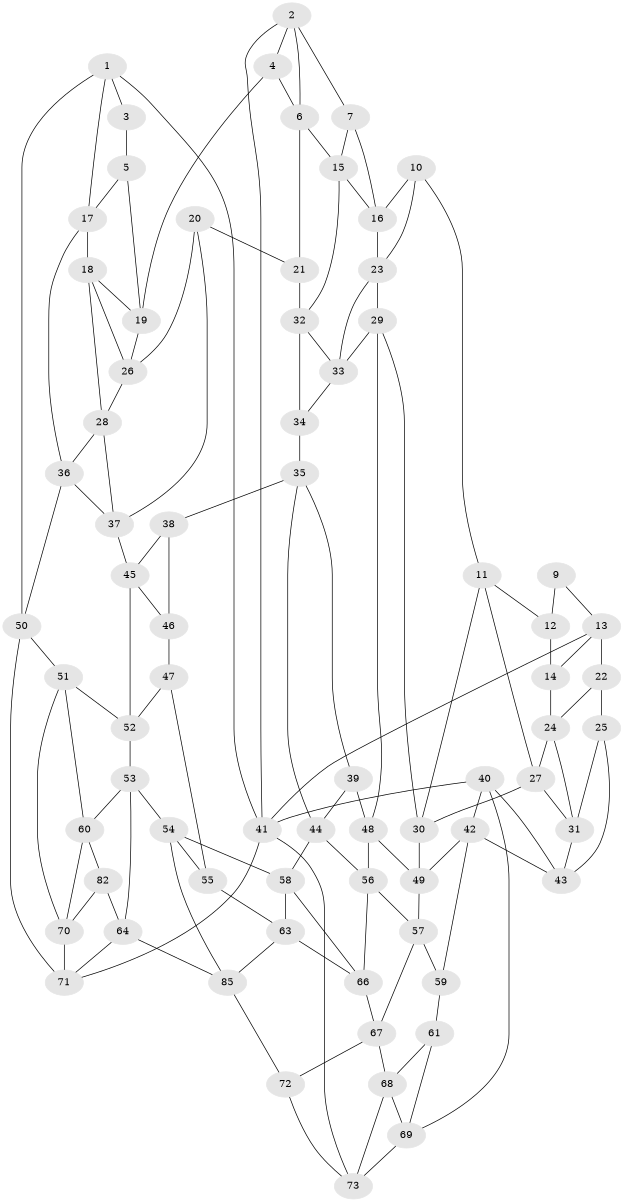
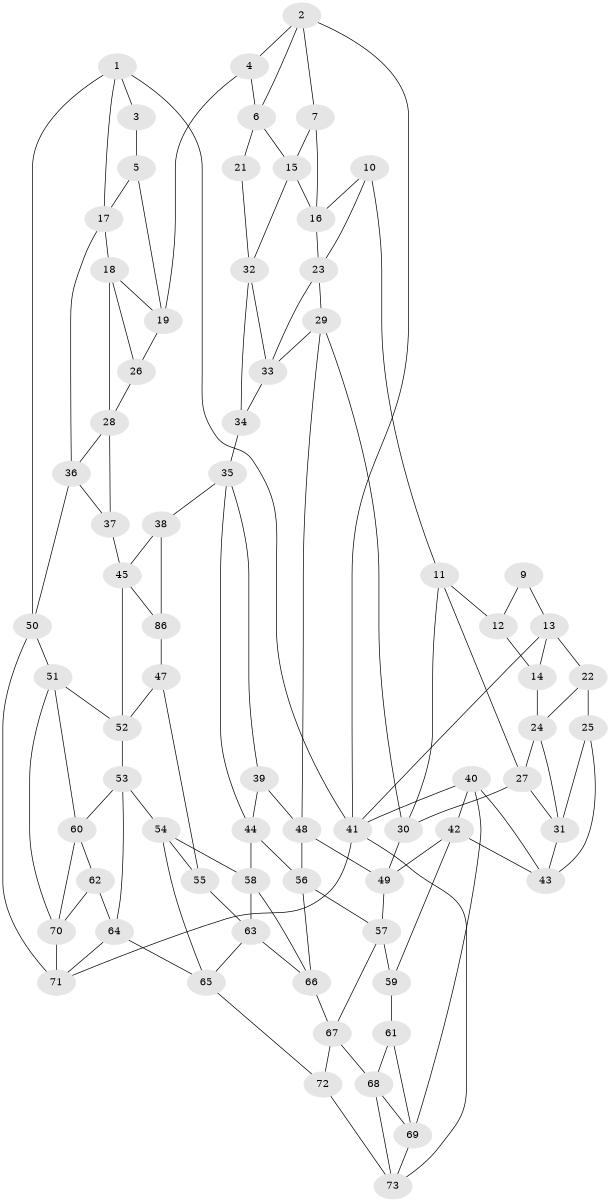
node "20": removed
node "46": label "46" -> "86"
node "82": label "82" -> "62"
node "85": label "85" -> "65"
